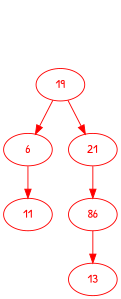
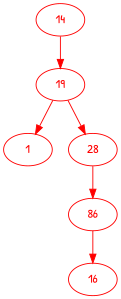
node "14": added
node "6": label "6" -> "1"
node "21": label "21" -> "28"
node "11": removed
node "13": label "13" -> "16"
